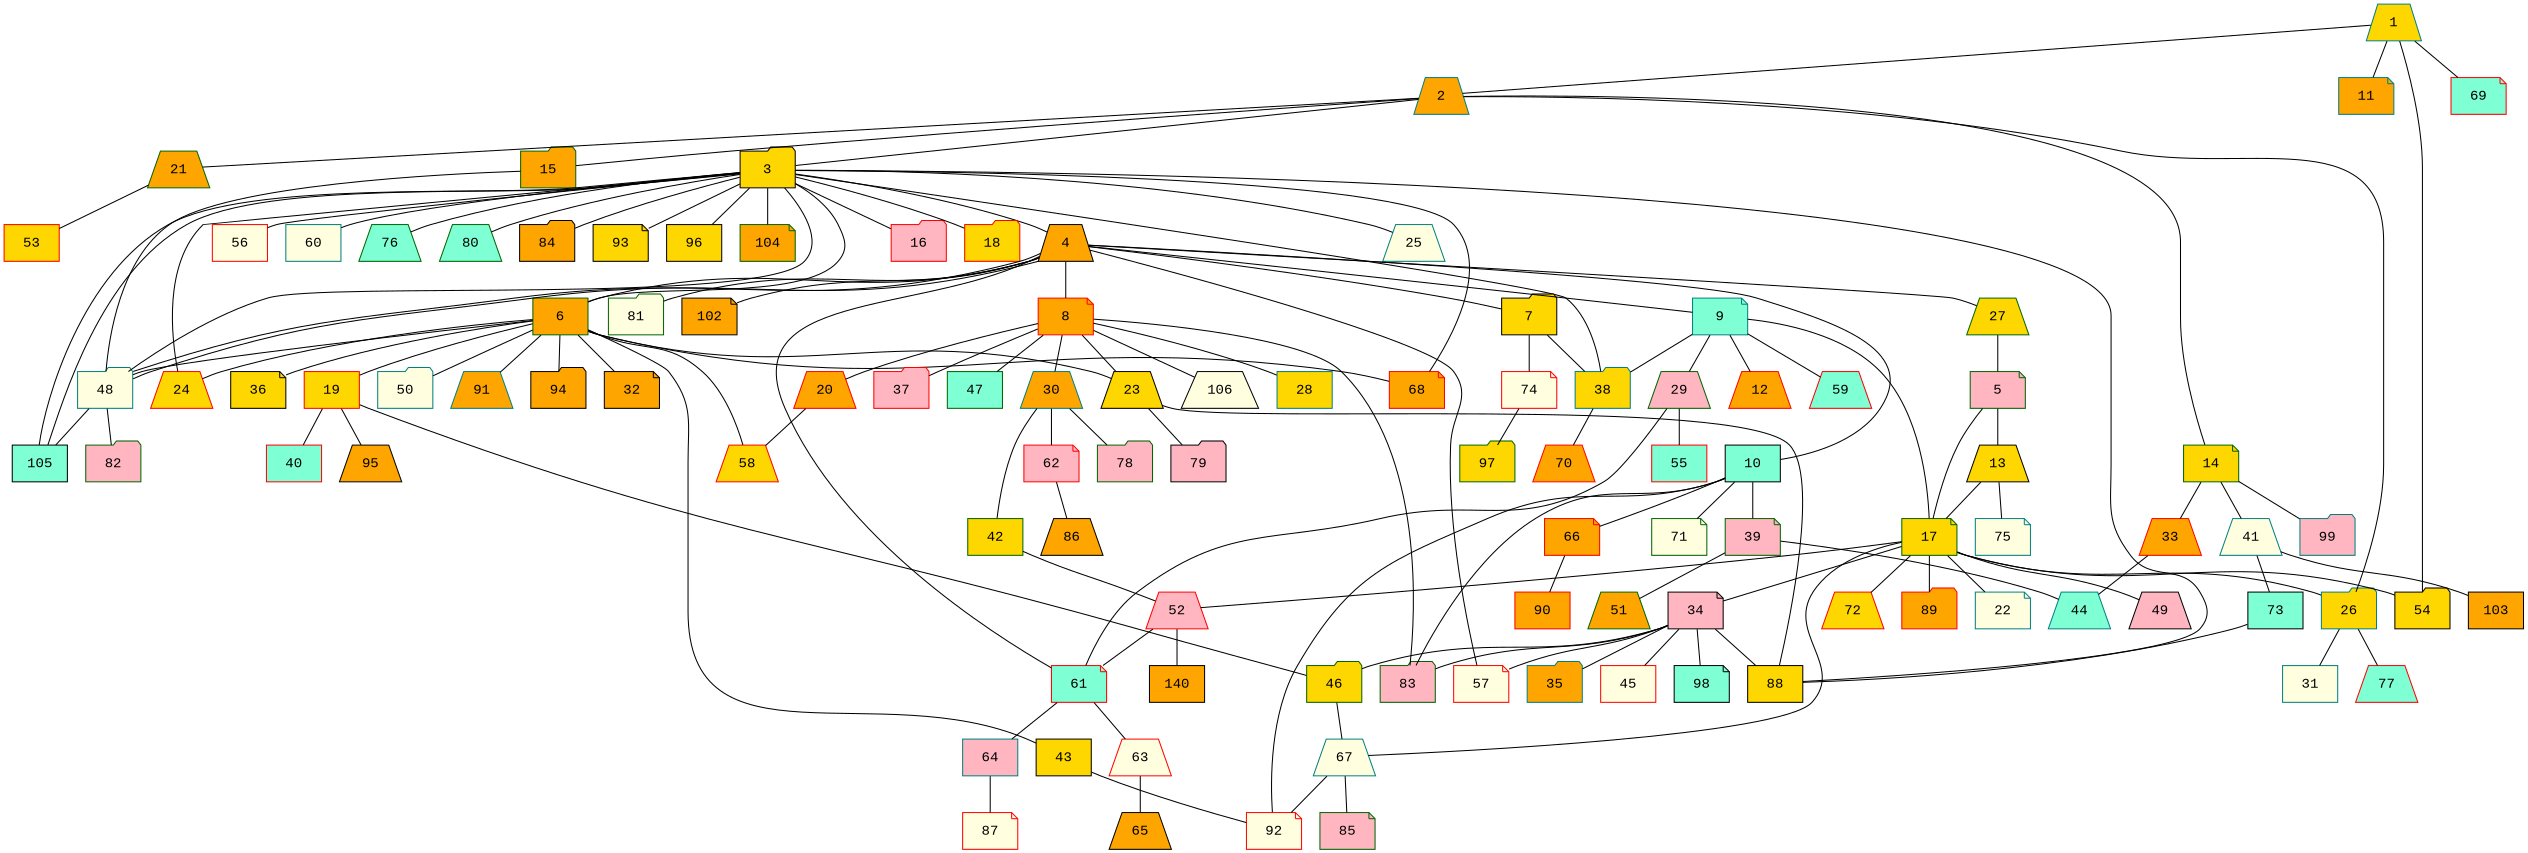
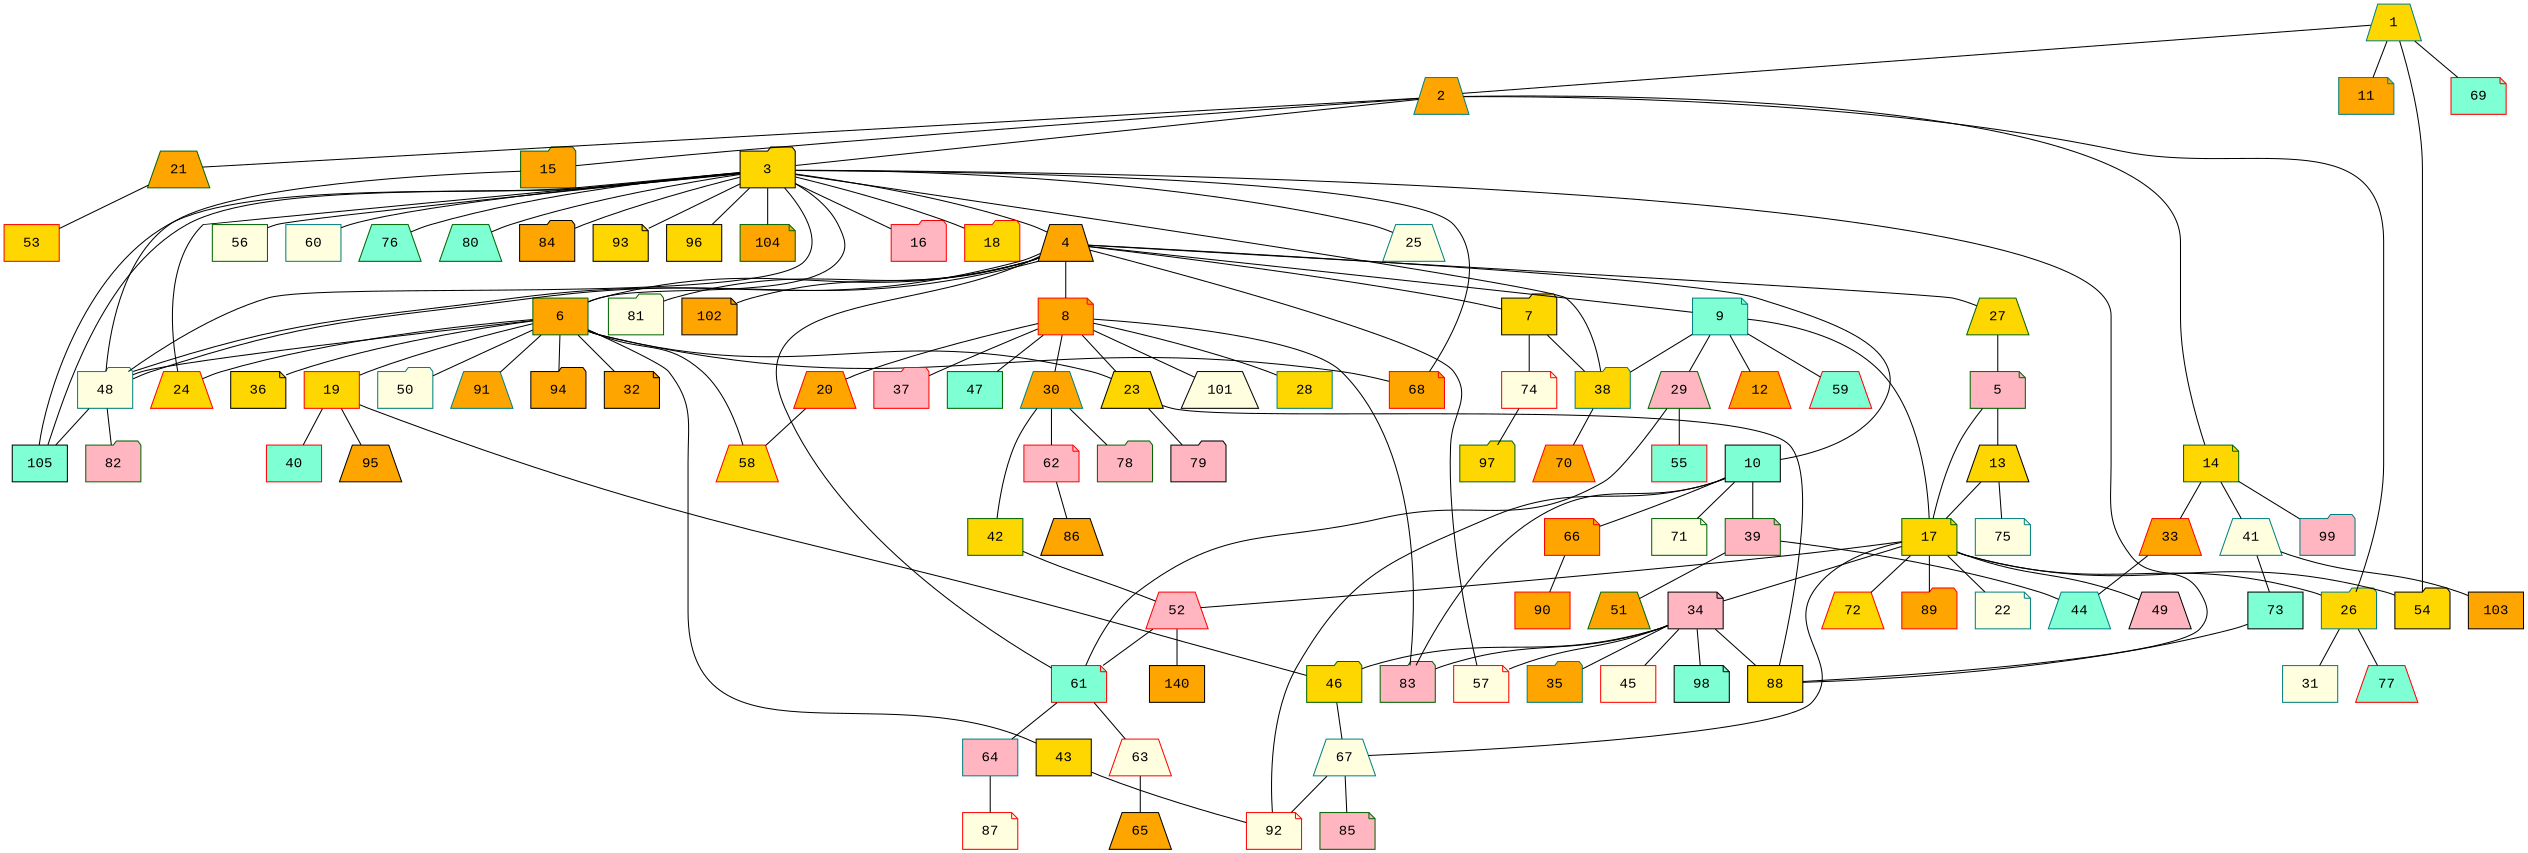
node "56": color red -> darkgreen
node "106": label "106" -> "101"
